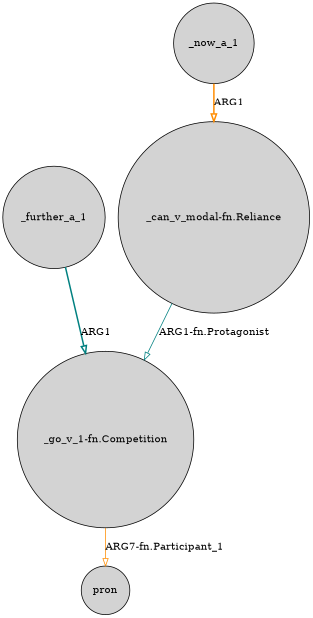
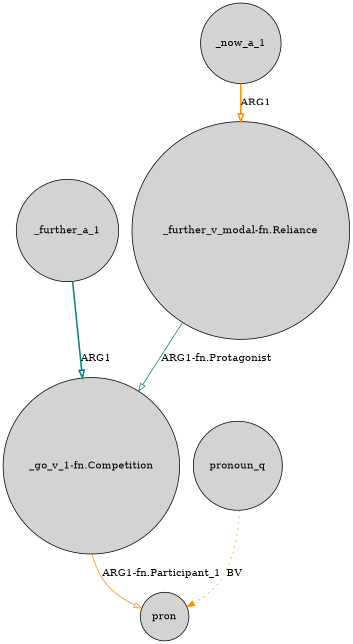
node "_can_v_modal-fn.Reliance": label "_can_v_modal-fn.Reliance" -> "_further_v_modal-fn.Reliance"
node "pronoun_q": added
edge "_go_v_1-fn.Competition" -> "pron": label "ARG7-fn.Participant_1" -> "ARG1-fn.Participant_1"
